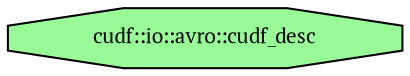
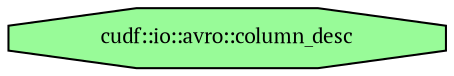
node "cudf::io::avro::cudf_desc": label "cudf::io::avro::cudf_desc" -> "cudf::io::avro::column_desc"
